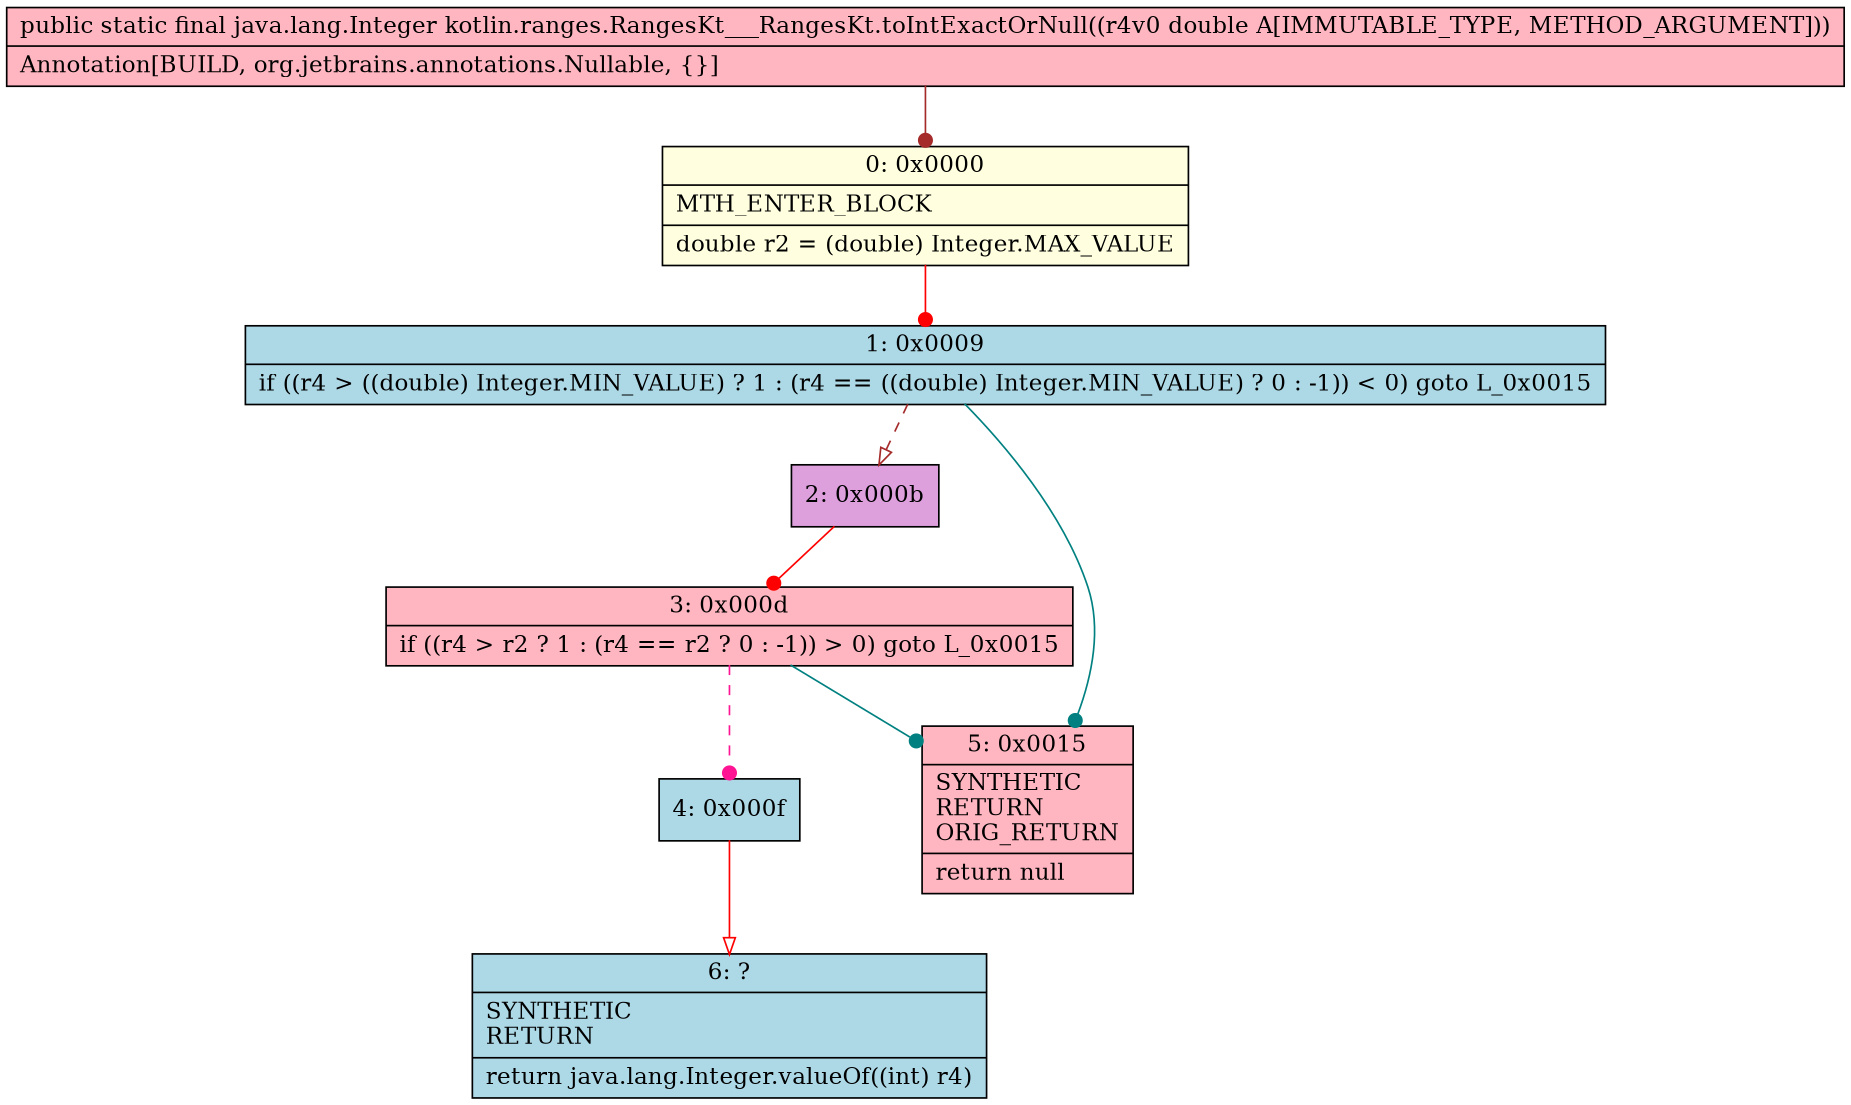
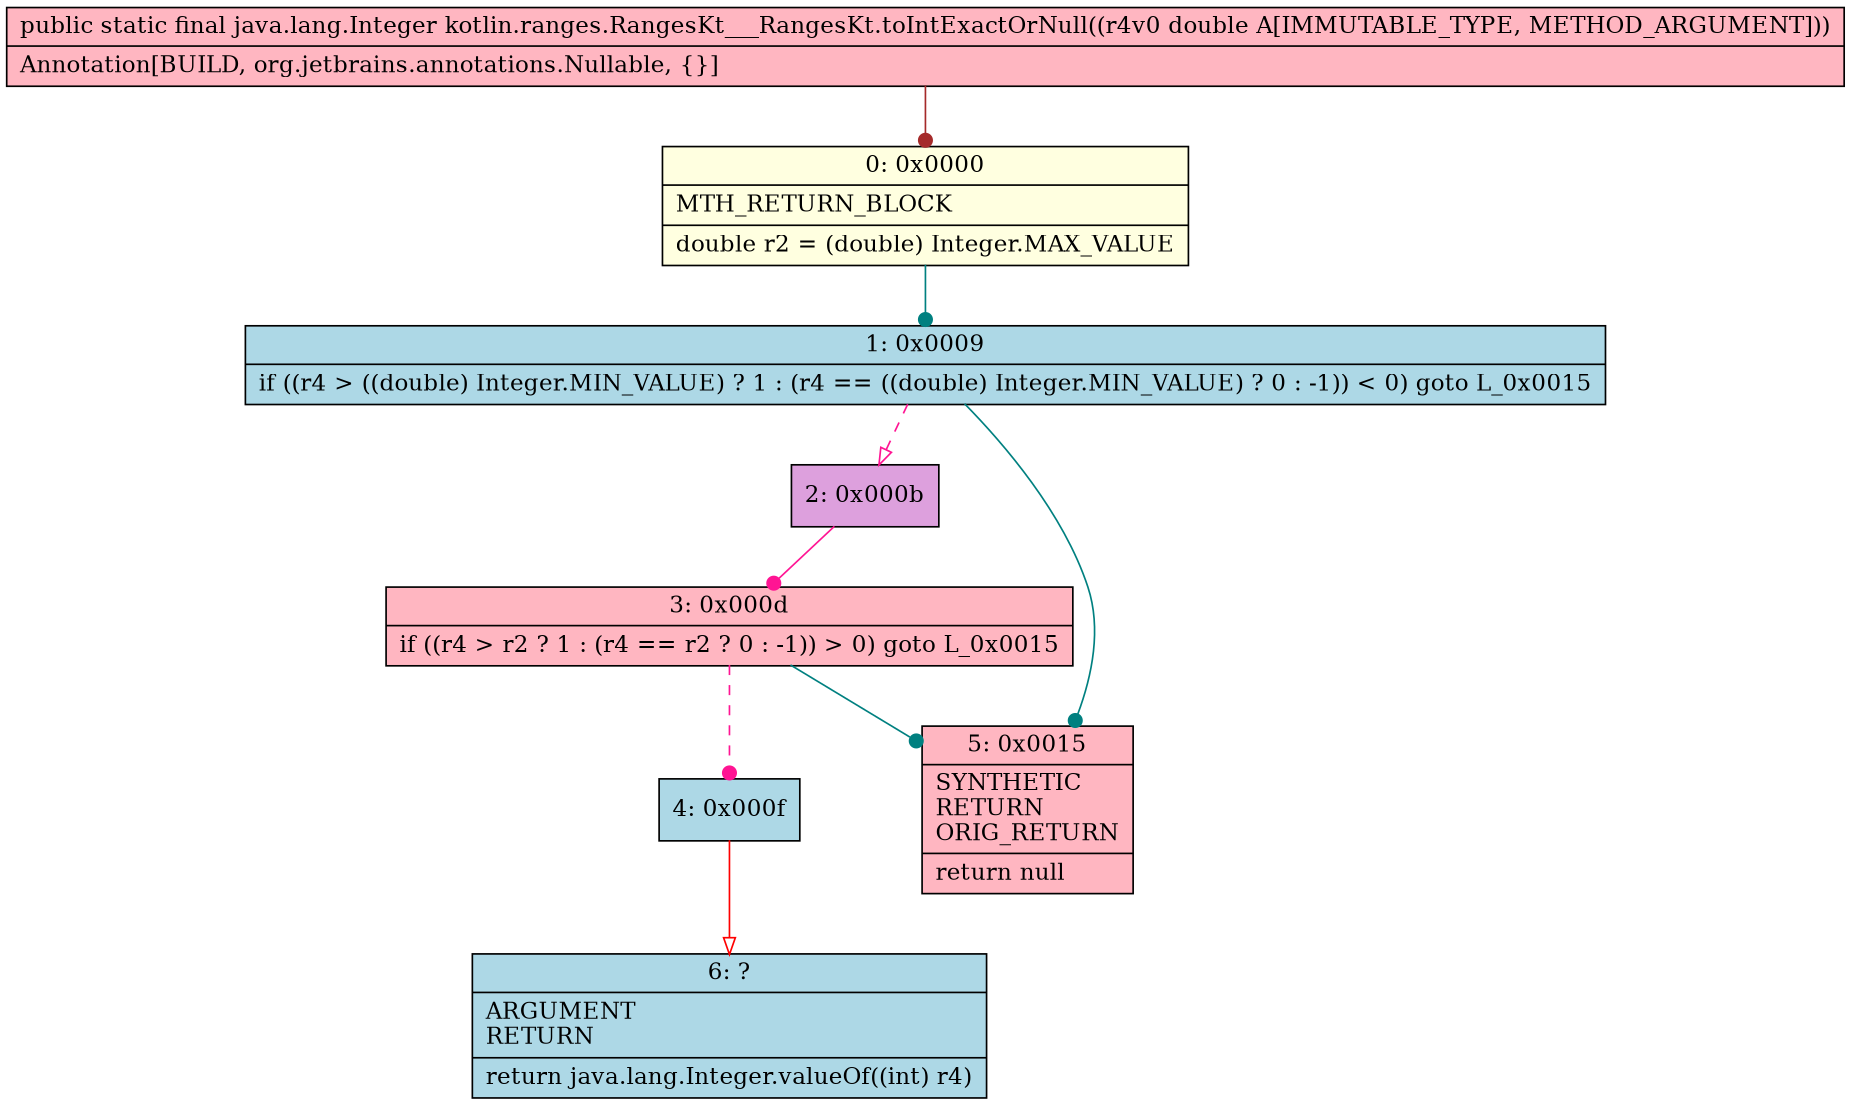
node "0: 0x0000": text "MTH_ENTER_BLOCK" -> "MTH_RETURN_BLOCK"
edge "0: 0x0000" -> "1: 0x0009": color red -> teal
edge "1: 0x0009" -> "2: 0x000b": color brown -> deeppink
edge "2: 0x000b" -> "3: 0x000d": color red -> deeppink
node "6: ?": text "SYNTHETIC" -> "ARGUMENT"
